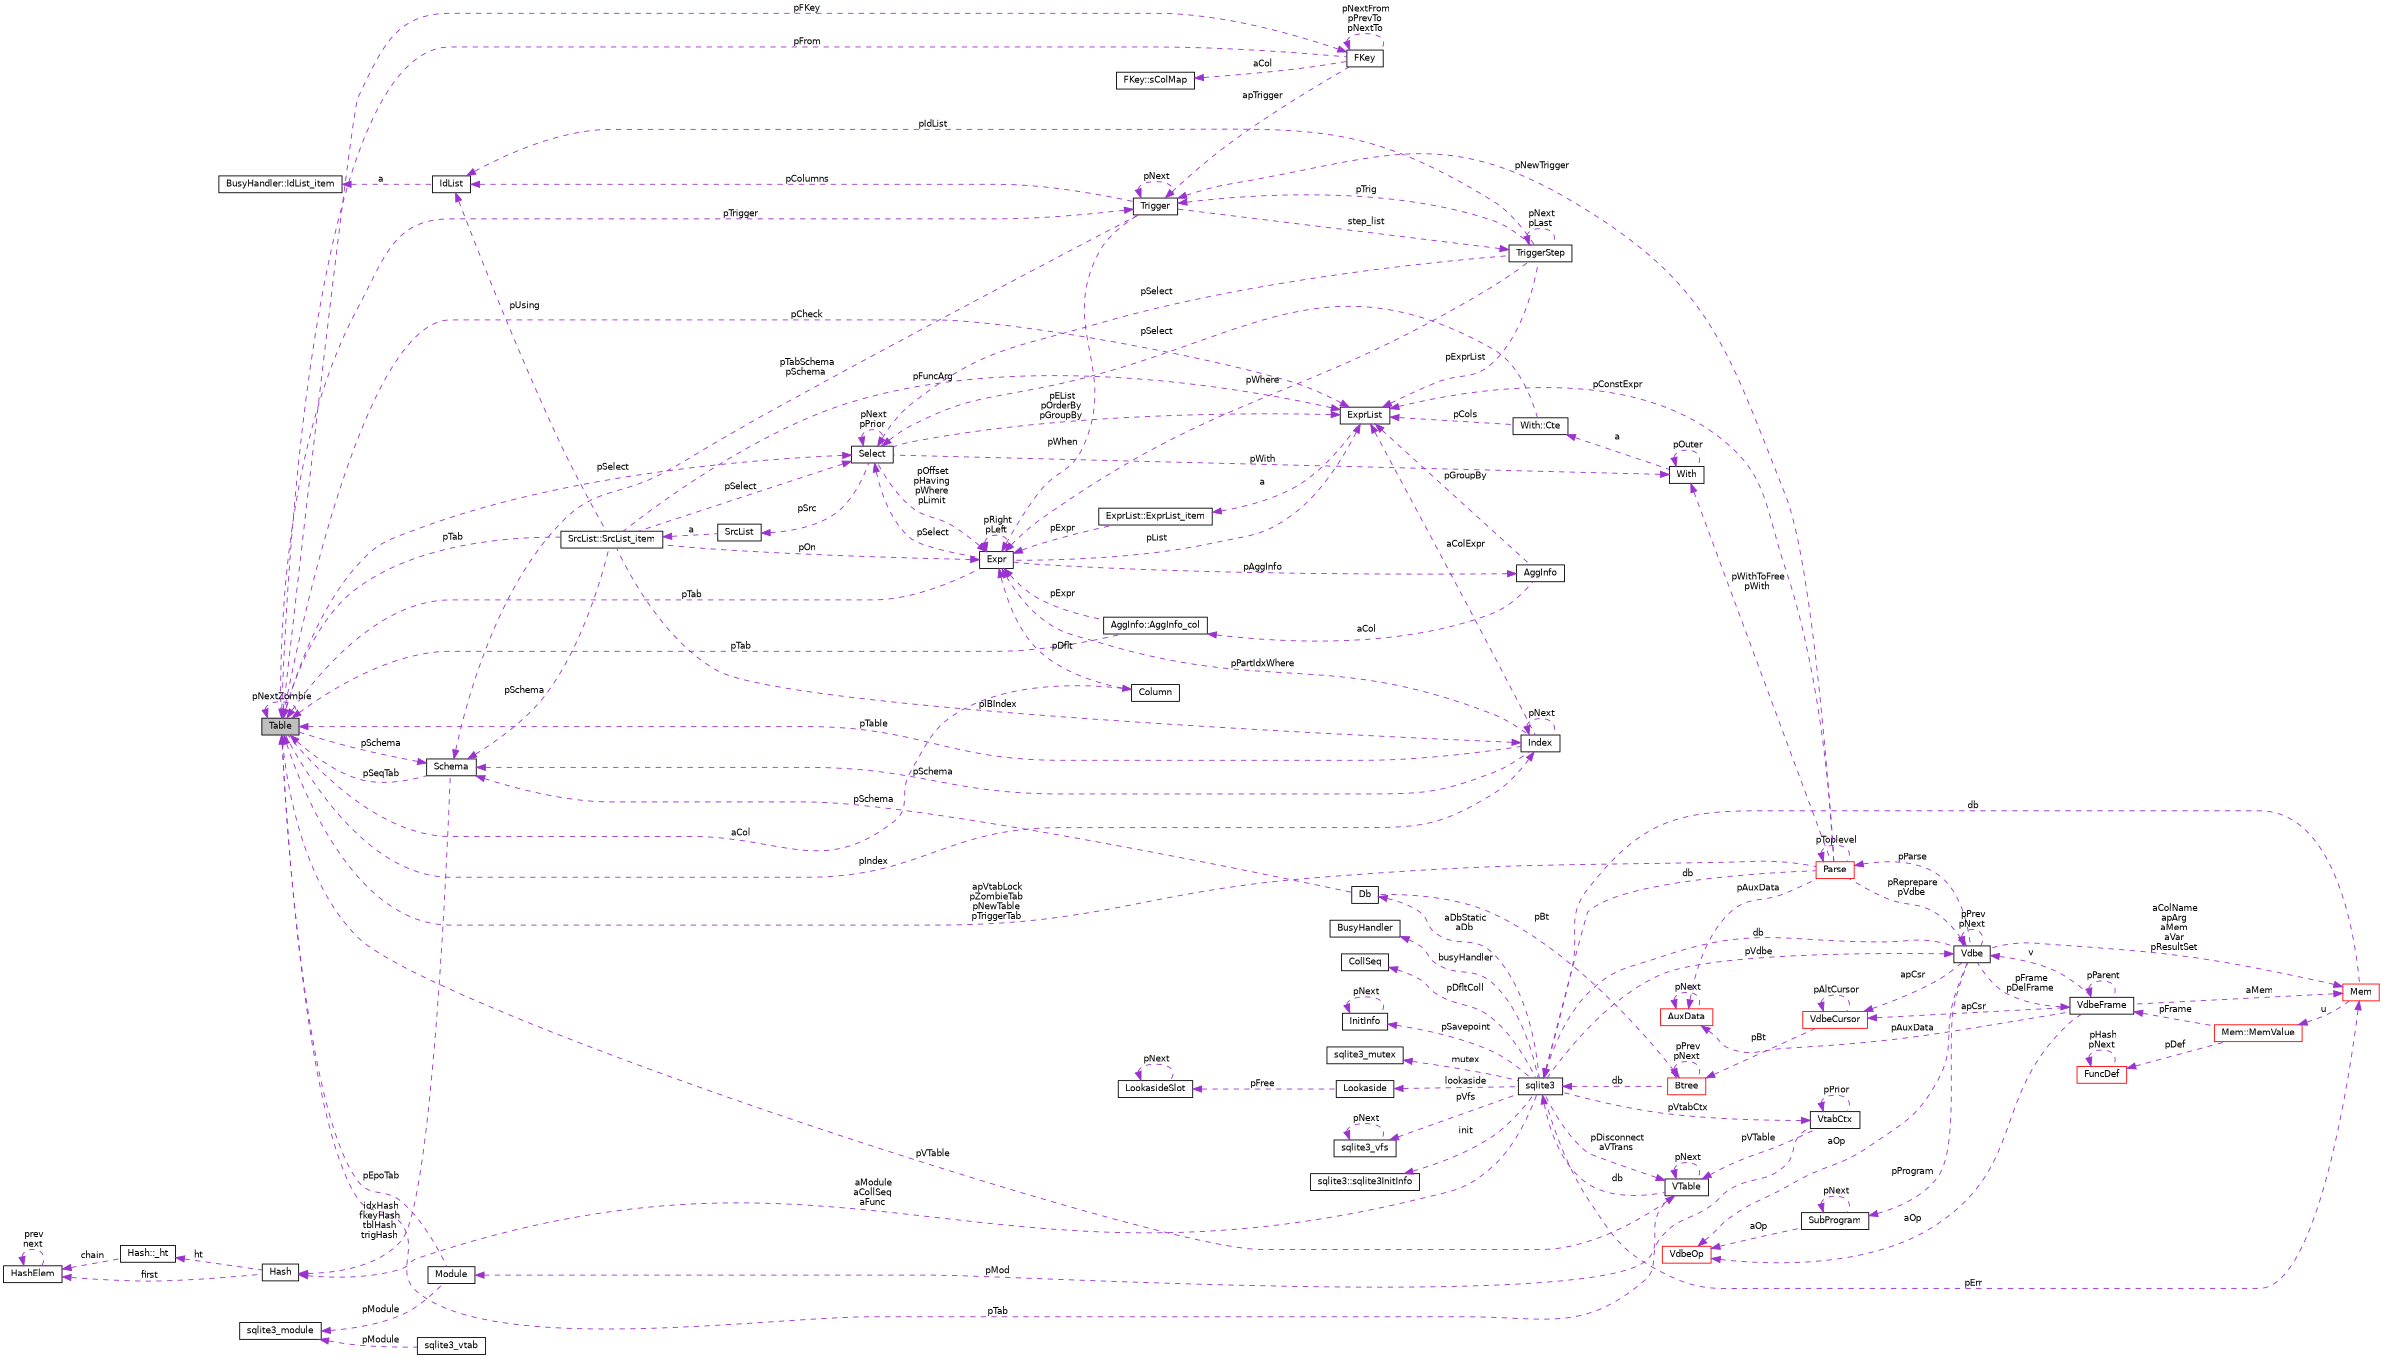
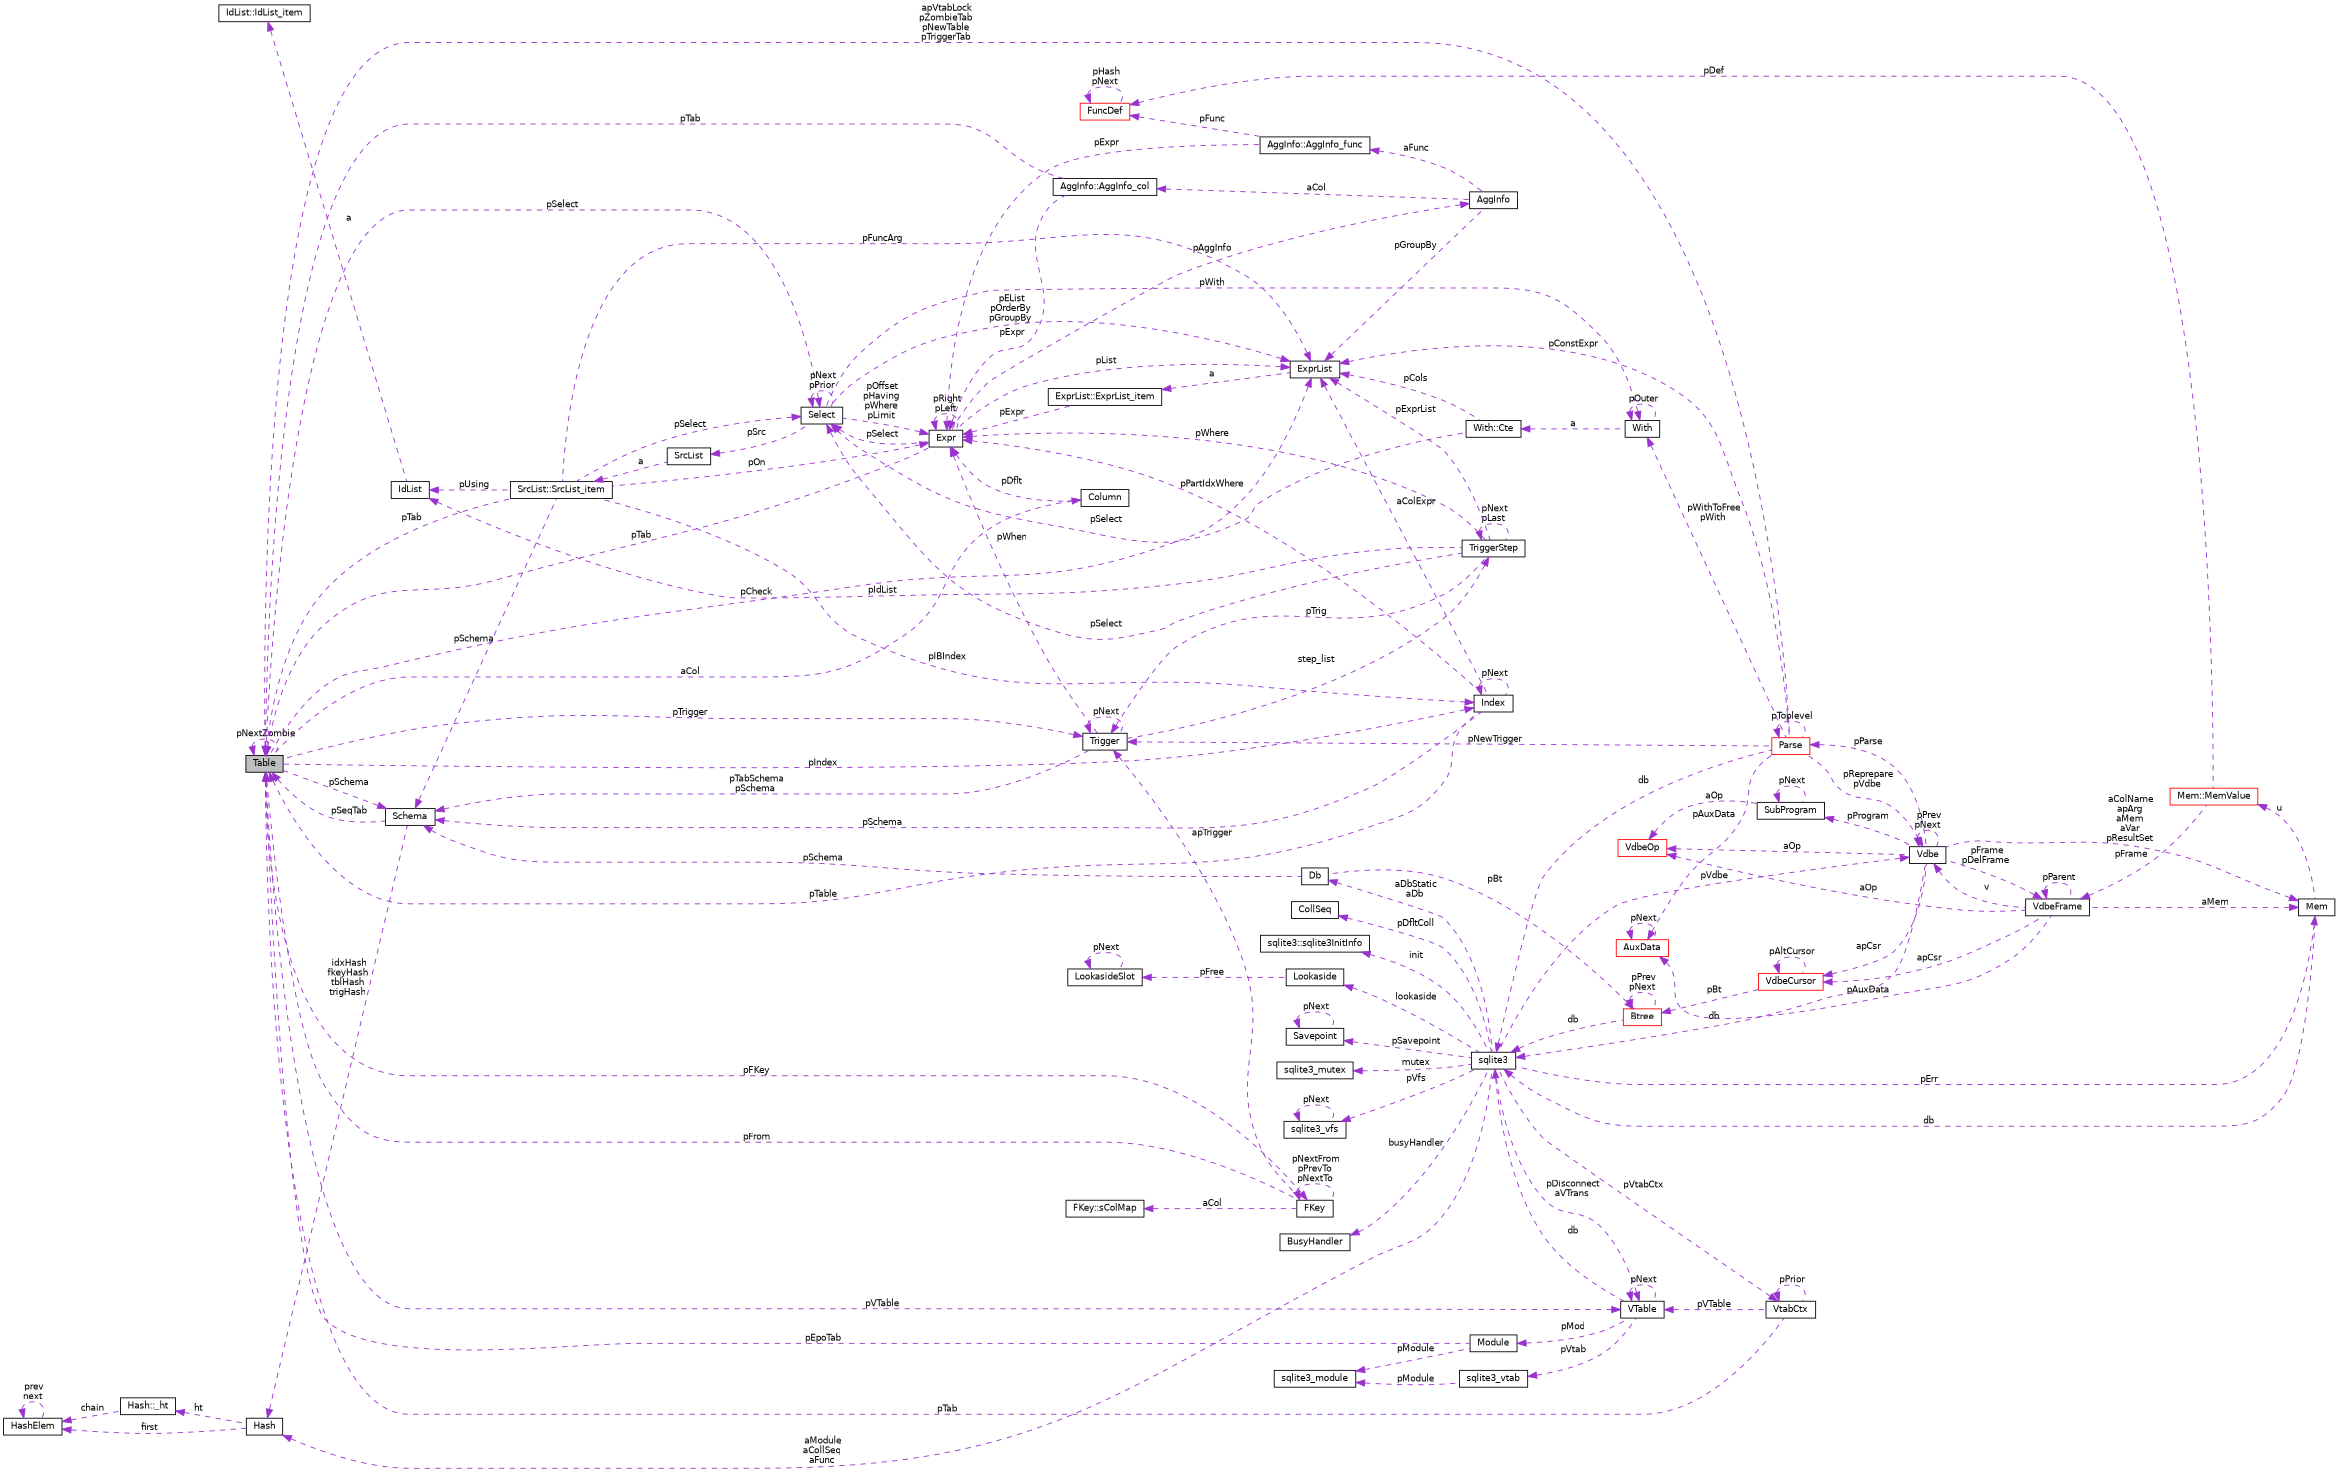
node "AggInfo::AggInfo_func": added
node "BusyHandler::IdList_item": label "BusyHandler::IdList_item" -> "IdList::IdList_item"
edge "Trigger" -> "IdList": removed, label "pColumns"
node "Mem": color red -> black
node "InitInfo": label "InitInfo" -> "Savepoint"
edge "VTable" -> "sqlite3_vtab": added, label "pVtab"
